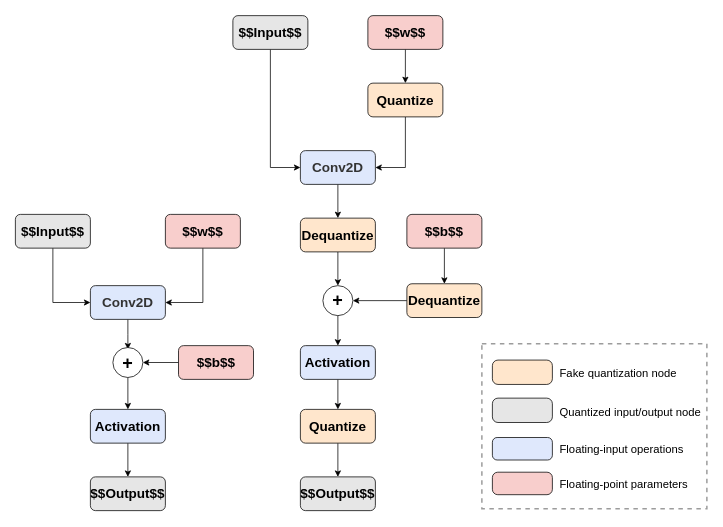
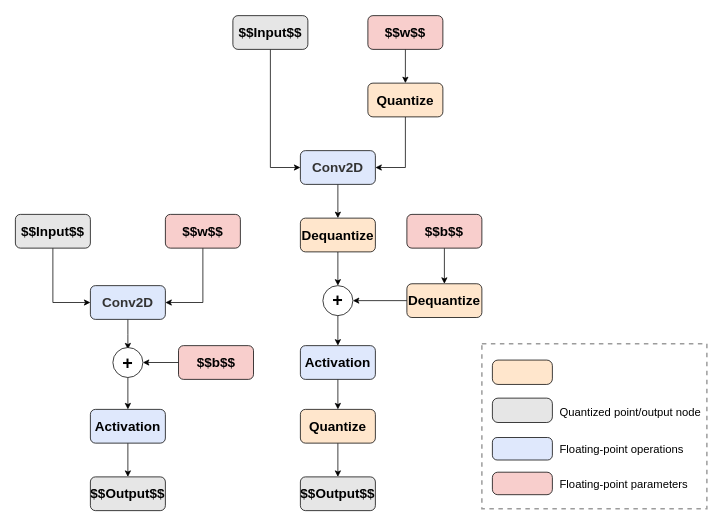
node "Fake quantization node": removed
node "Quantized input/output node": label "Quantized input/output node" -> "Quantized point/output node"
node "Floating-input operations": label "Floating-input operations" -> "Floating-point operations"
